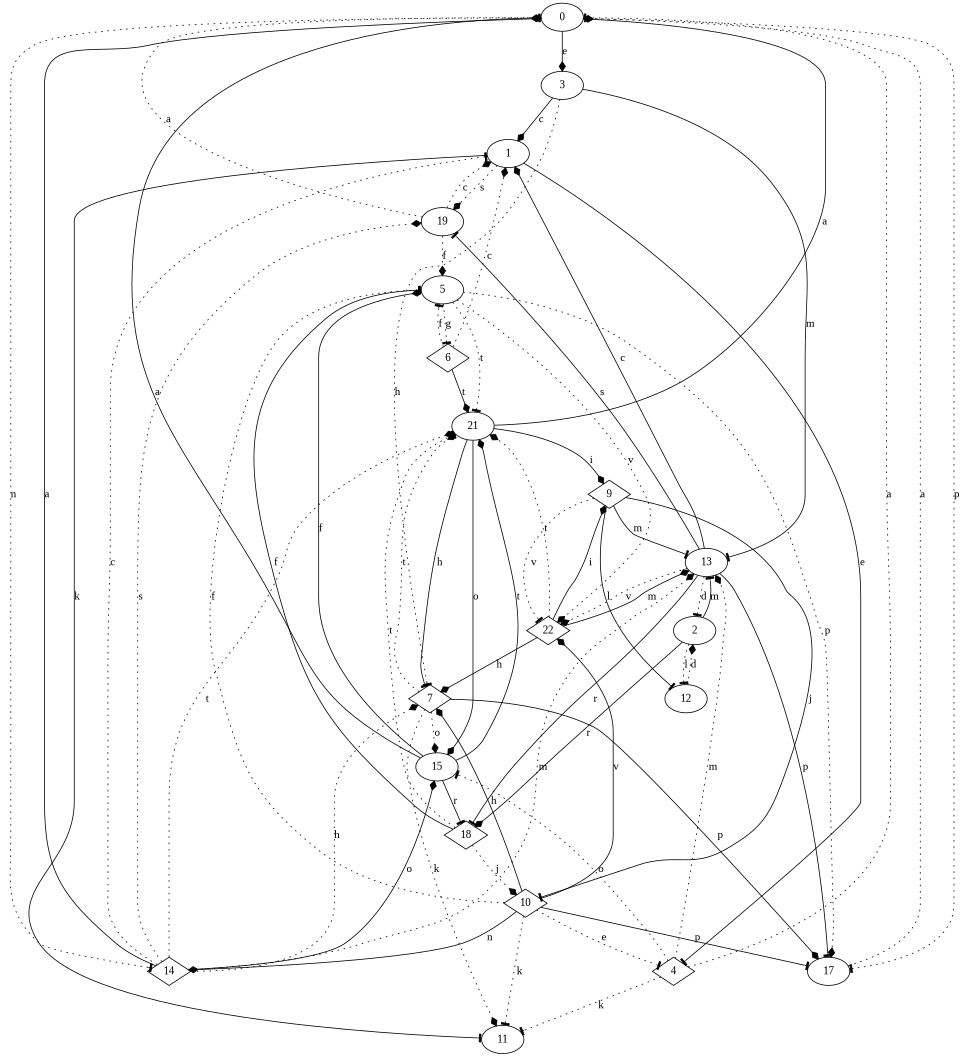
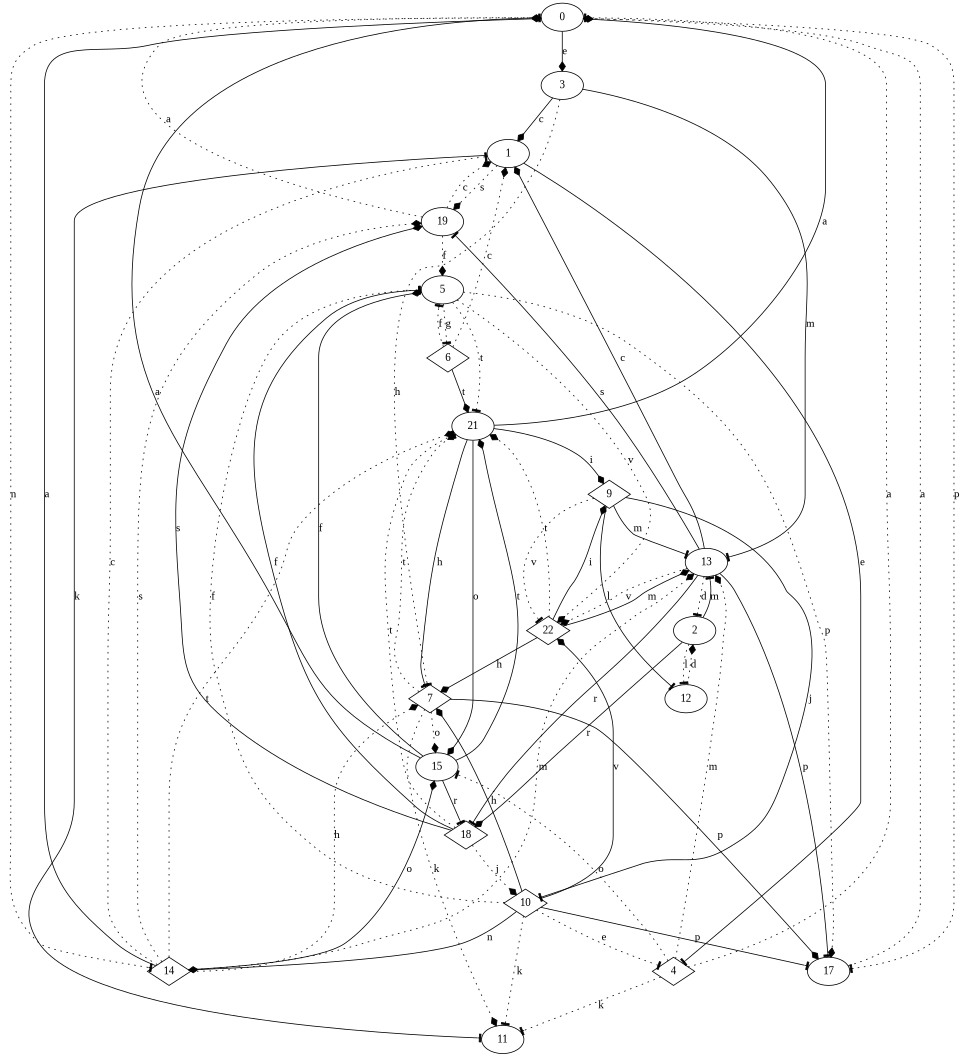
edge "18" -> "19": added, label "s"
